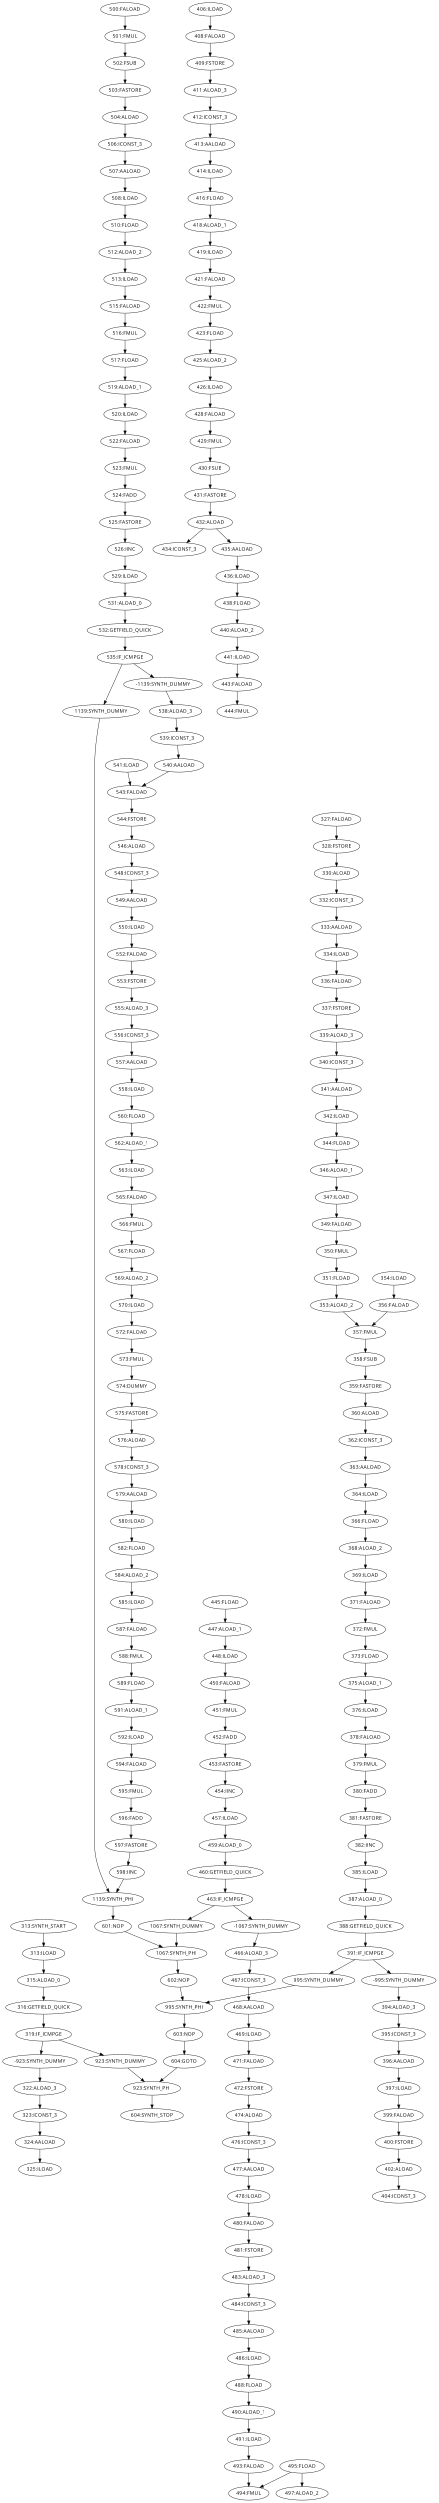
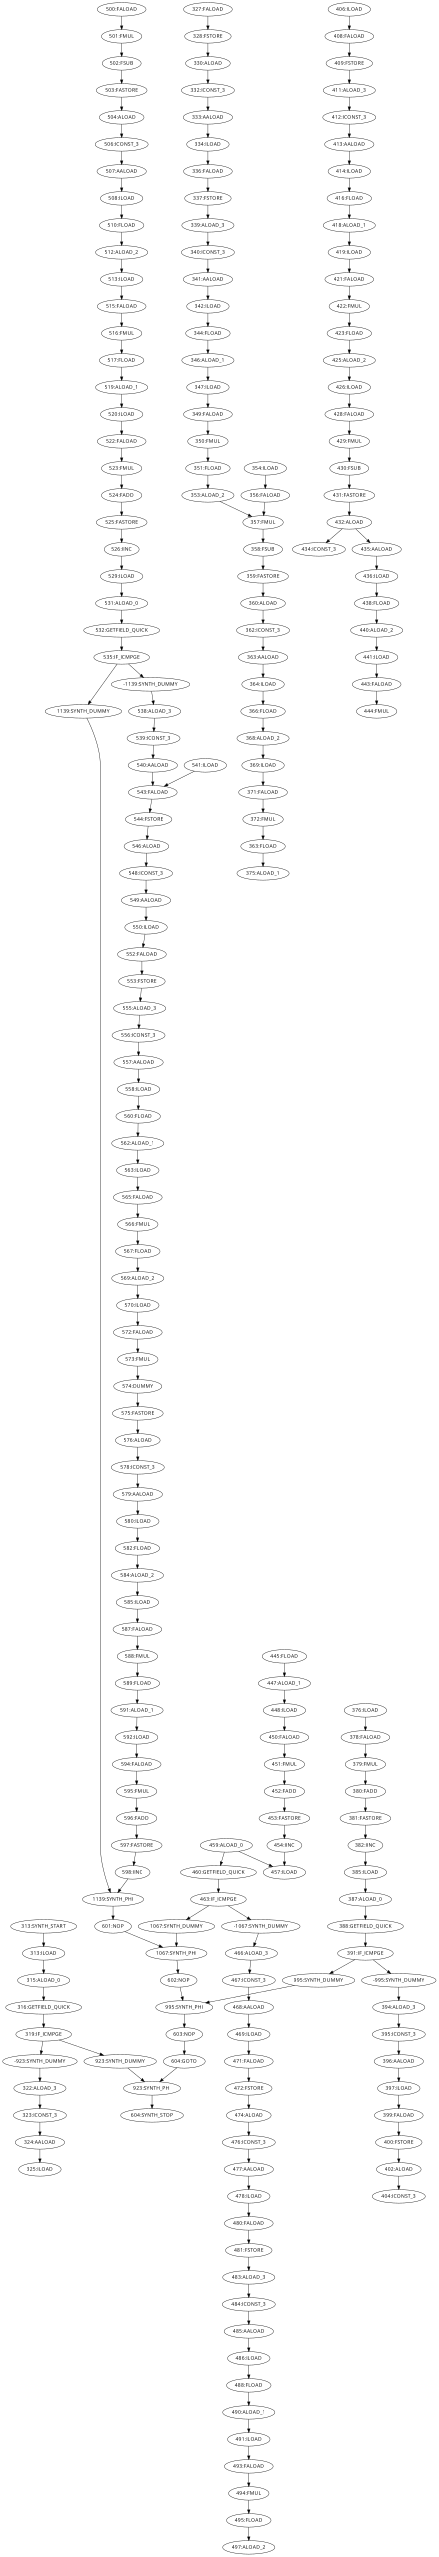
node "373:FLOAD": label "373:FLOAD" -> "363:FLOAD"
edge "375:ALOAD_1" -> "376:ILOAD": removed
edge "457:ILOAD" -> "459:ALOAD_0": reversed
edge "495:FLOAD" -> "494:FMUL": reversed
